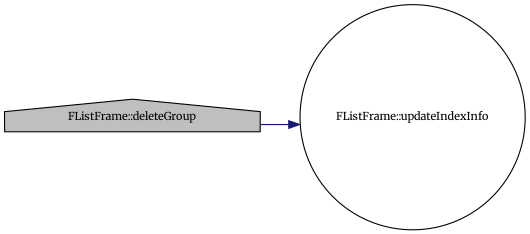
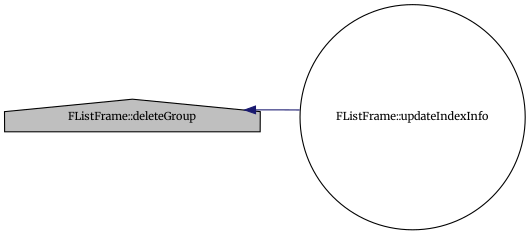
edge "FListFrame::deleteGroup" -> "FListFrame::updateIndexInfo": reversed
